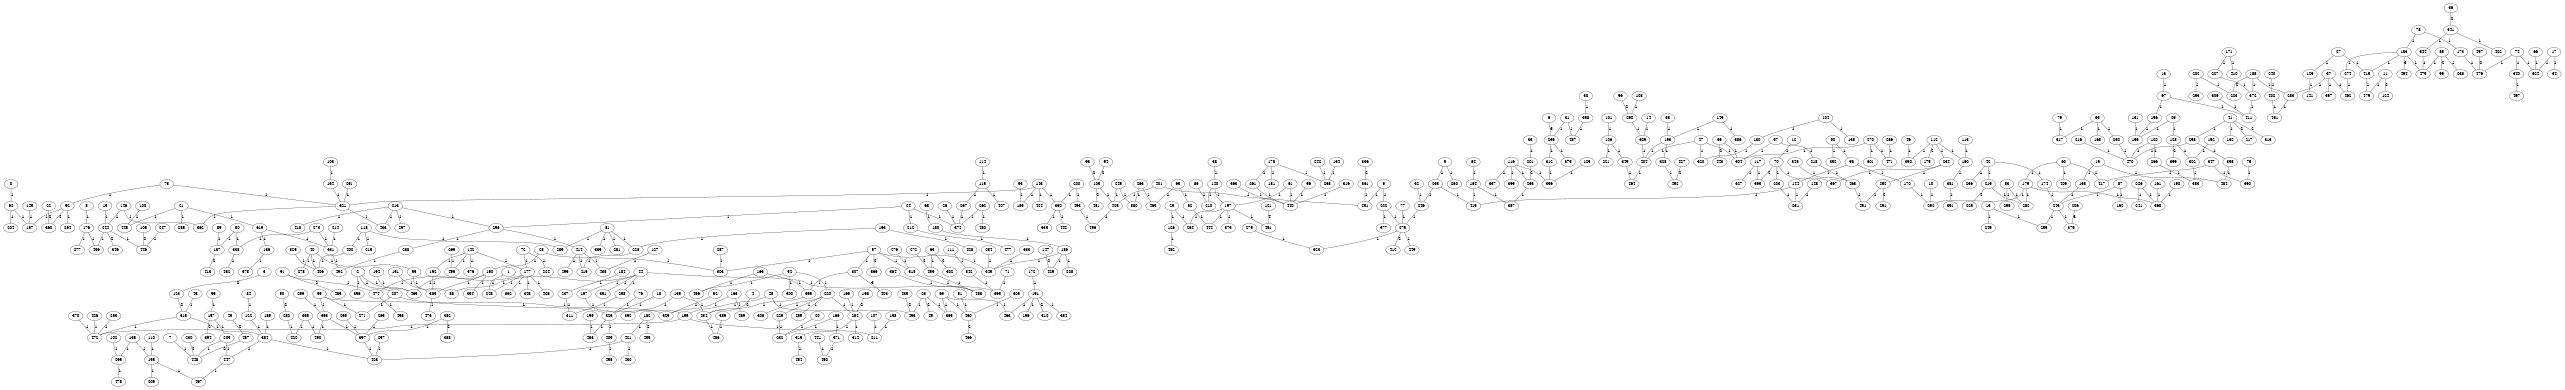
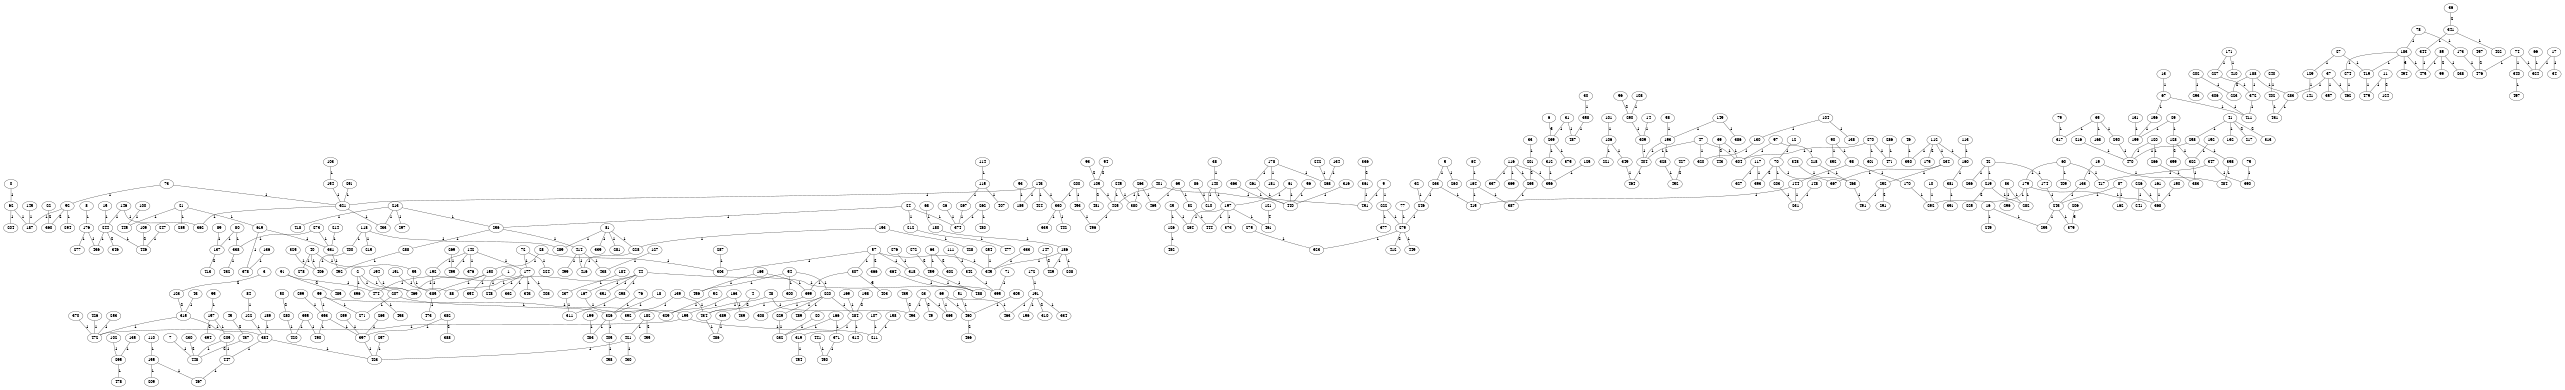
edge "619" -- "136": now "619" -- "378"
edge "135" -- "155": removed, label "1"
